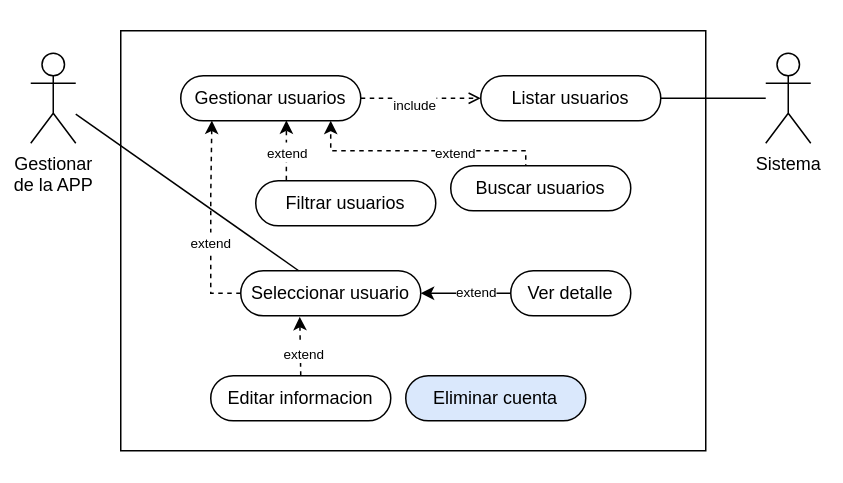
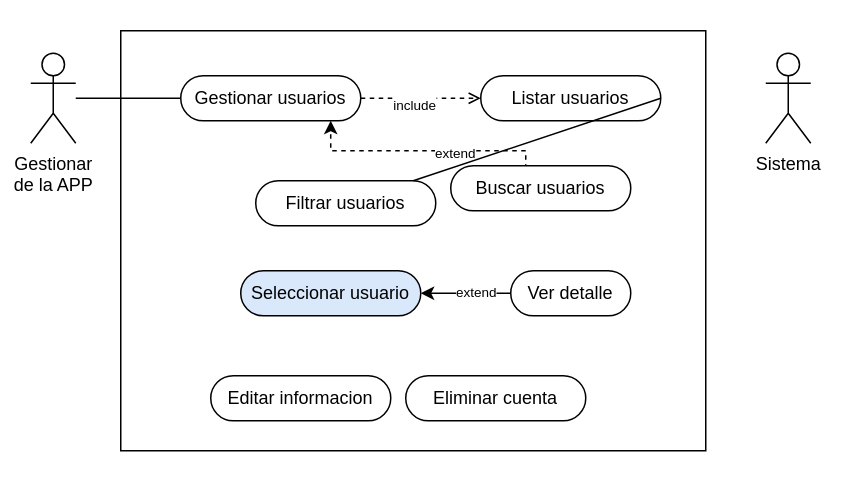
edge "Listar usuarios" -- "Sistema": now "Listar usuarios" -- "Filtrar usuarios"
edge "Filtrar usuarios" -> "Gestionar usuarios": removed, label "extend"
edge "Gestionar de la APP" -- "Seleccionar usuario": now "Gestionar de la APP" -- "Gestionar usuarios"
edge "Seleccionar usuario" -> "Gestionar usuarios": removed, label "extend"
node "Seleccionar usuario": fillcolor #ffffff -> #dae8fc
edge "Editar informacion" -> "Seleccionar usuario": removed, label "extend"
node "Eliminar cuenta": fillcolor #dae8fc -> #ffffff
